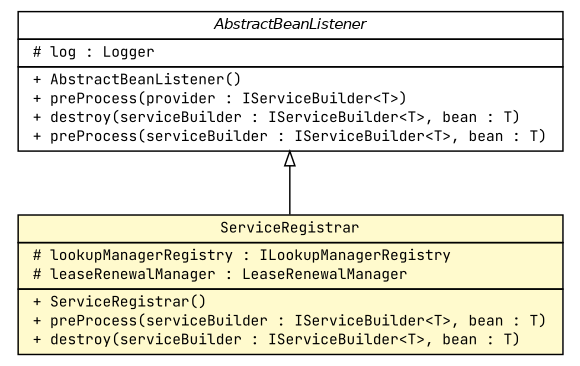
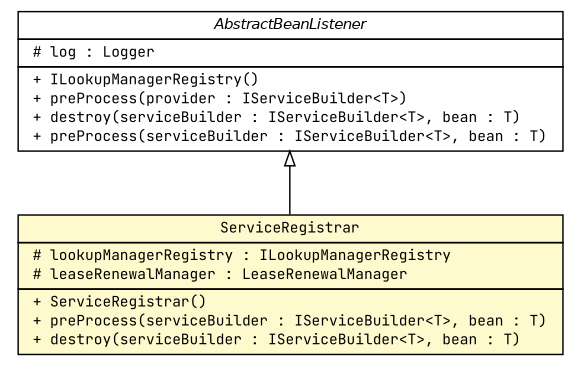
node "AbstractBeanListener": text "+ AbstractBeanListener()" -> "+ ILookupManagerRegistry()"
